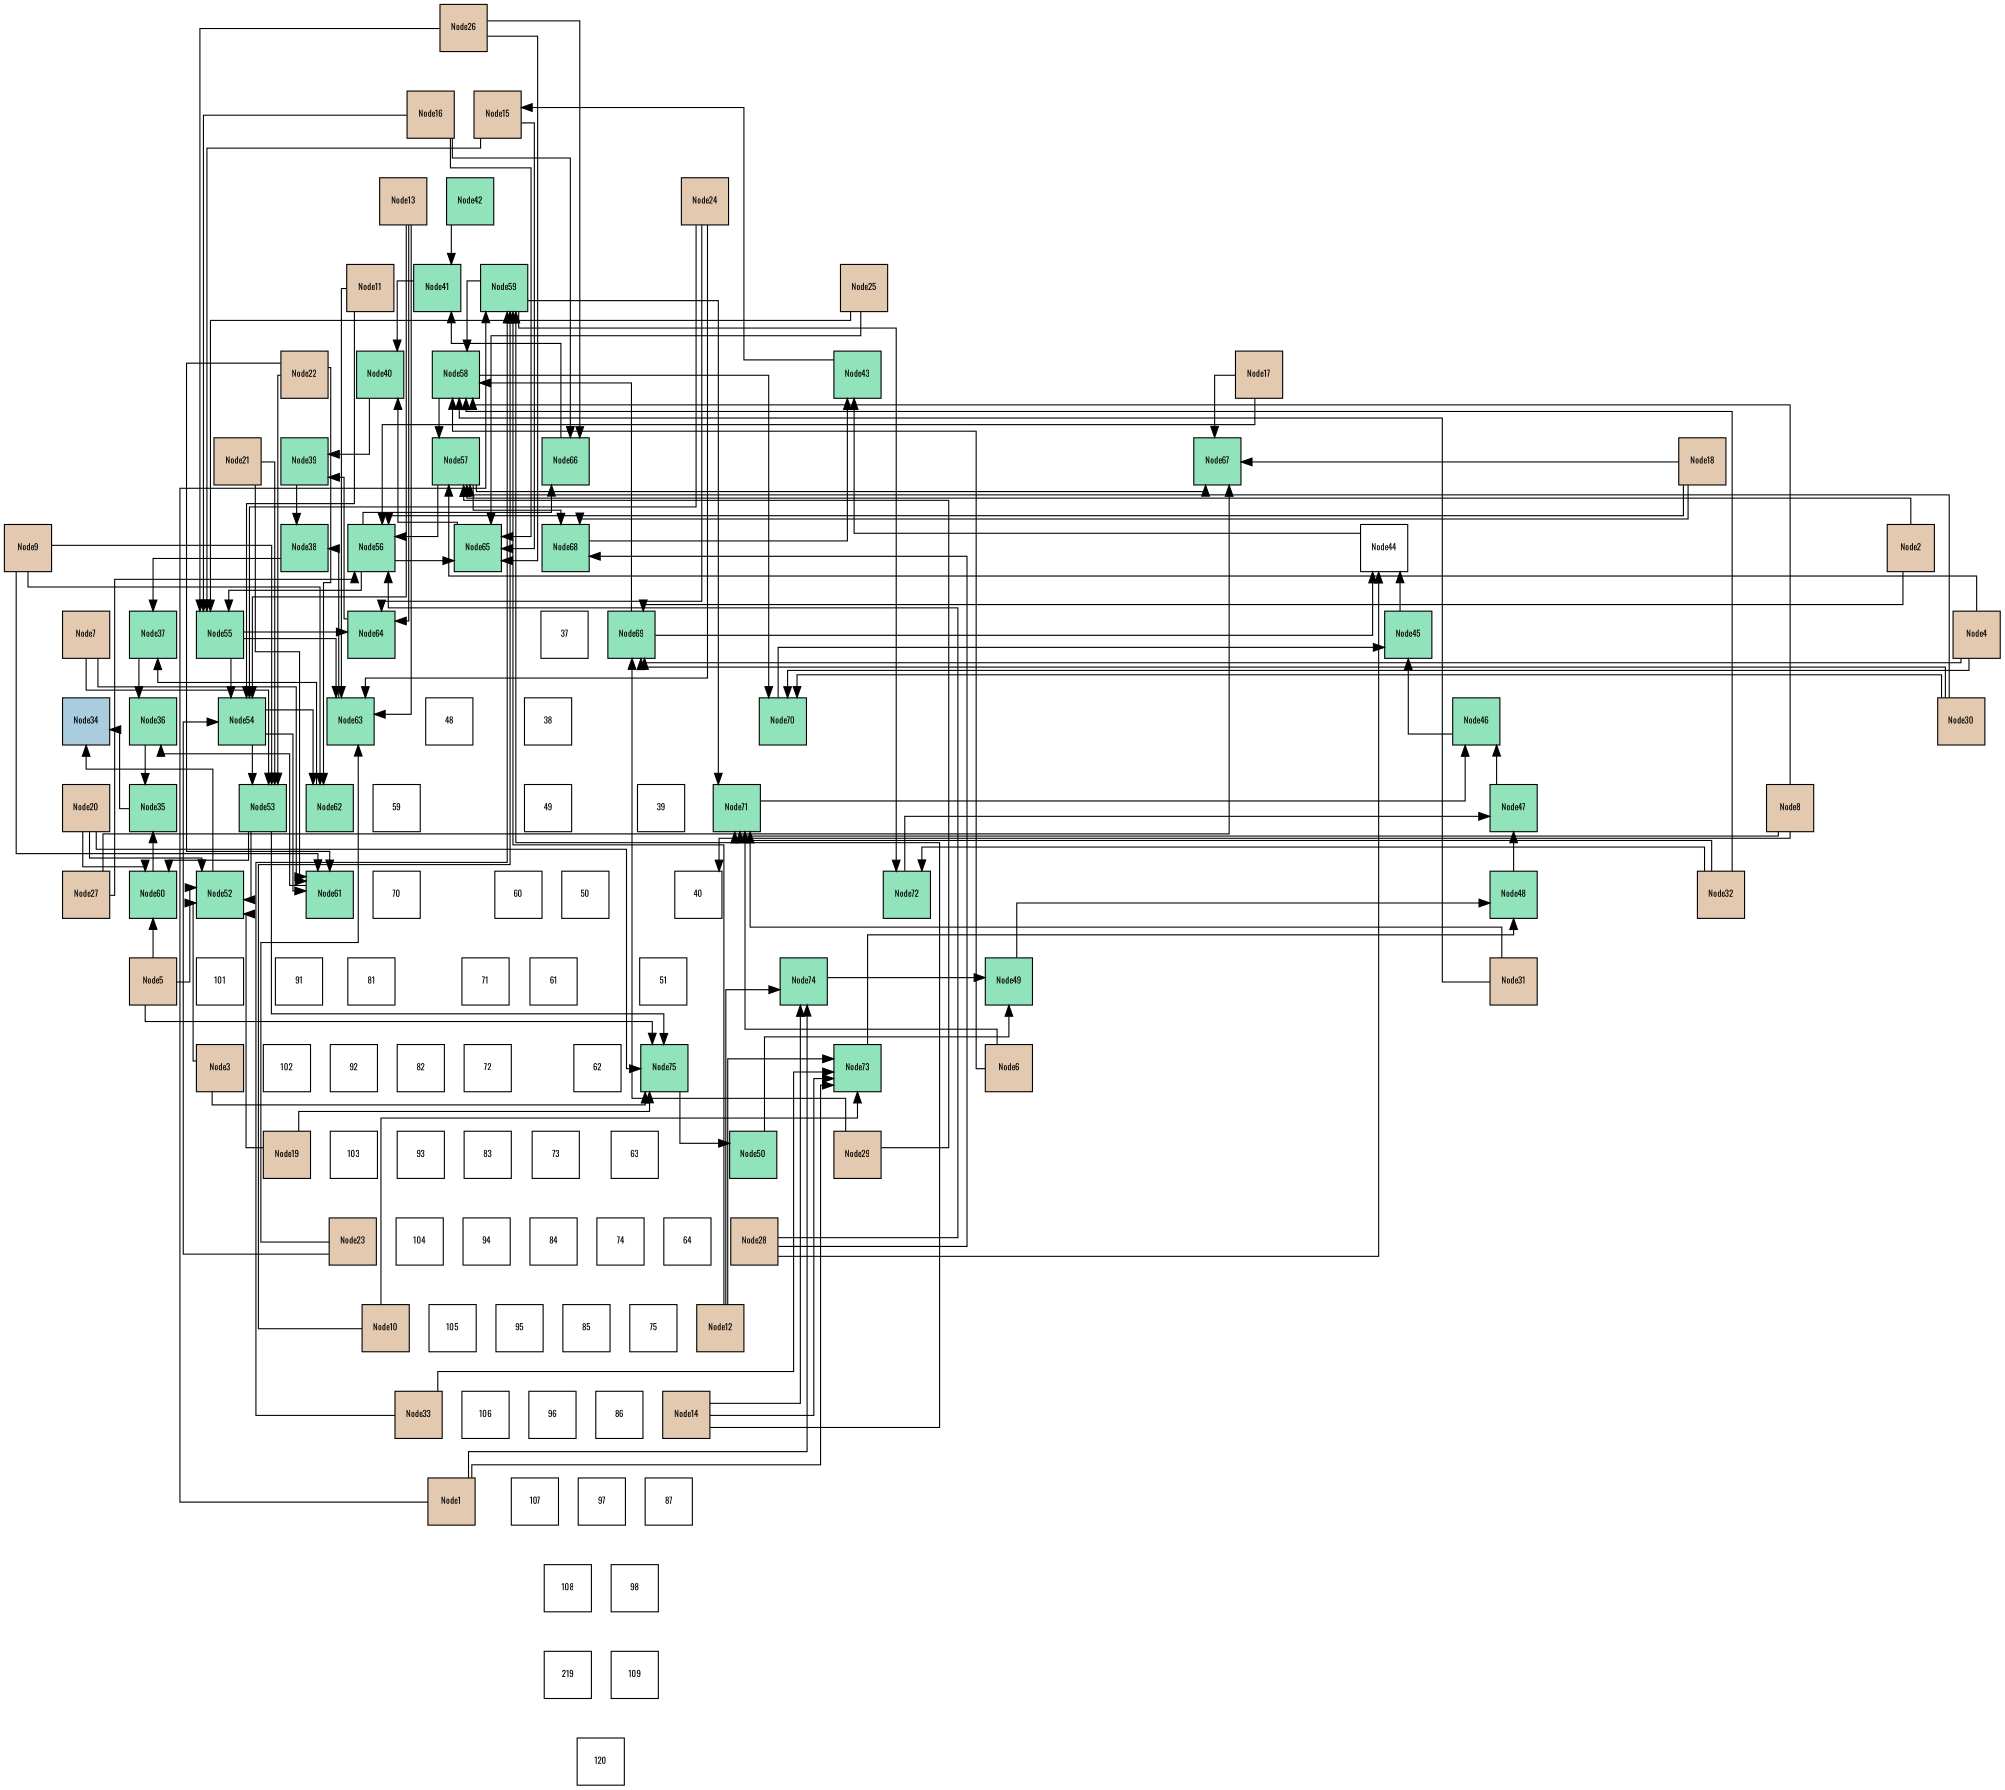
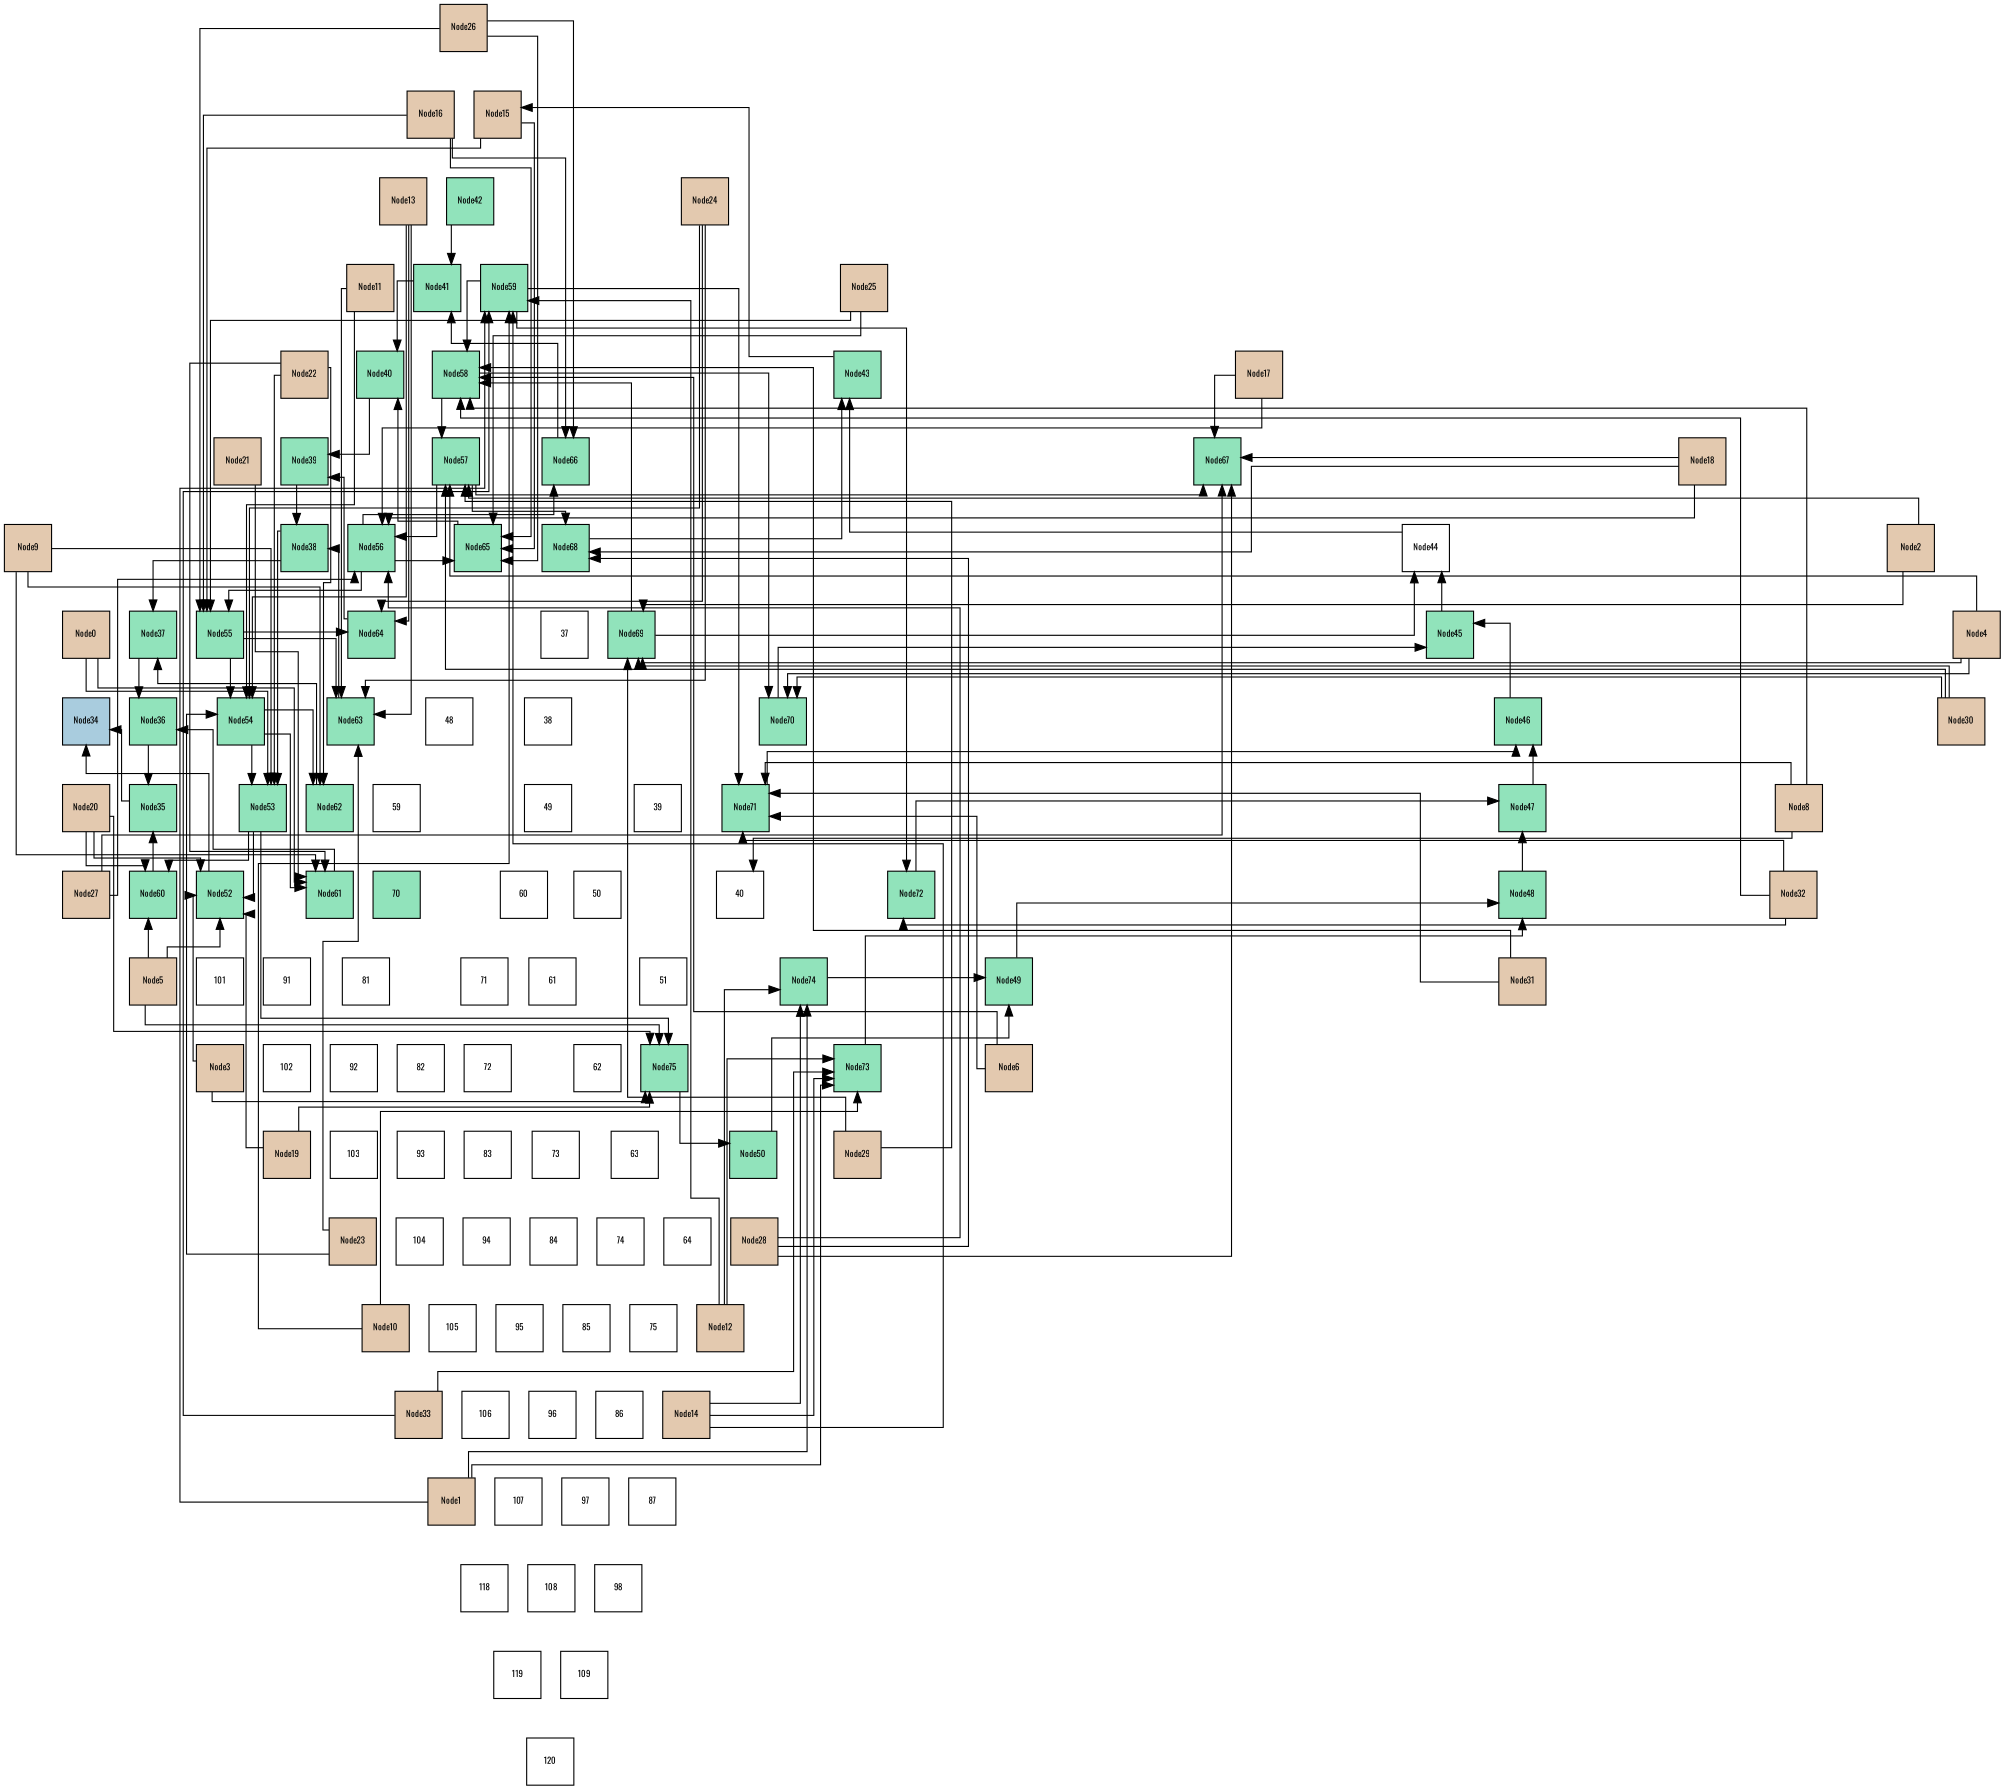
edge "Node21" -> "Node53": now "Node38" -> "Node53"
node "Node7": label "Node7" -> "Node0"
node "70": fillcolor #ffffff -> #91e3bb
edge "Node28" -> "Node44": now "Node28" -> "Node67"
node "118": added
node "219": label "219" -> "119"
